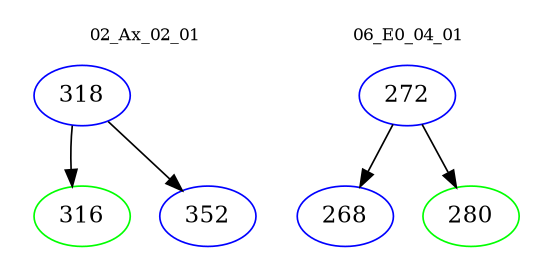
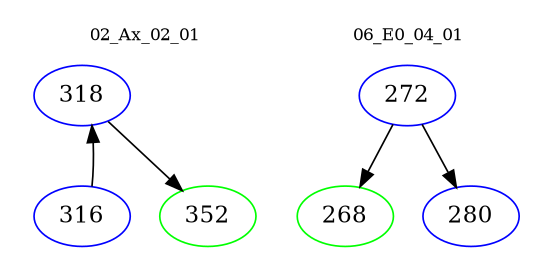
edge "318" -> "316": reversed
node "316": color green -> blue
node "352": color blue -> green
node "268": color blue -> green
node "280": color green -> blue
